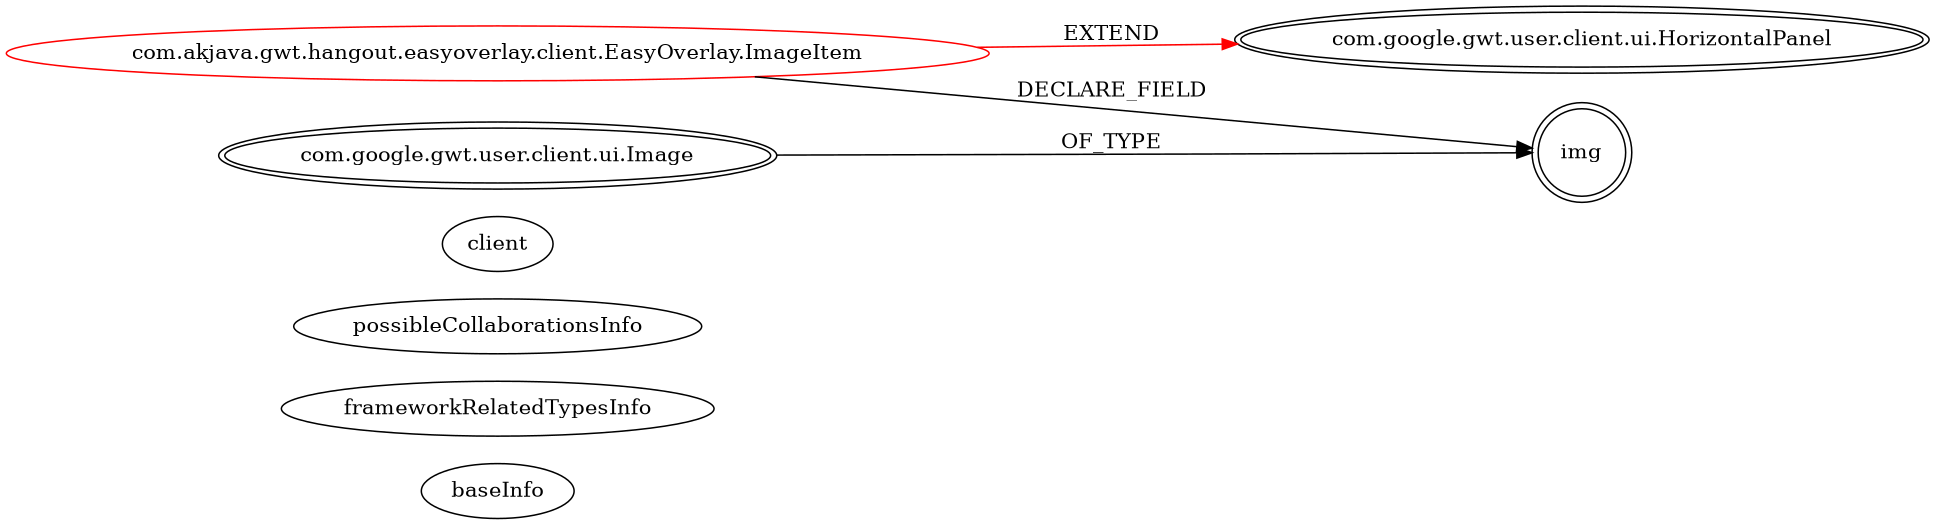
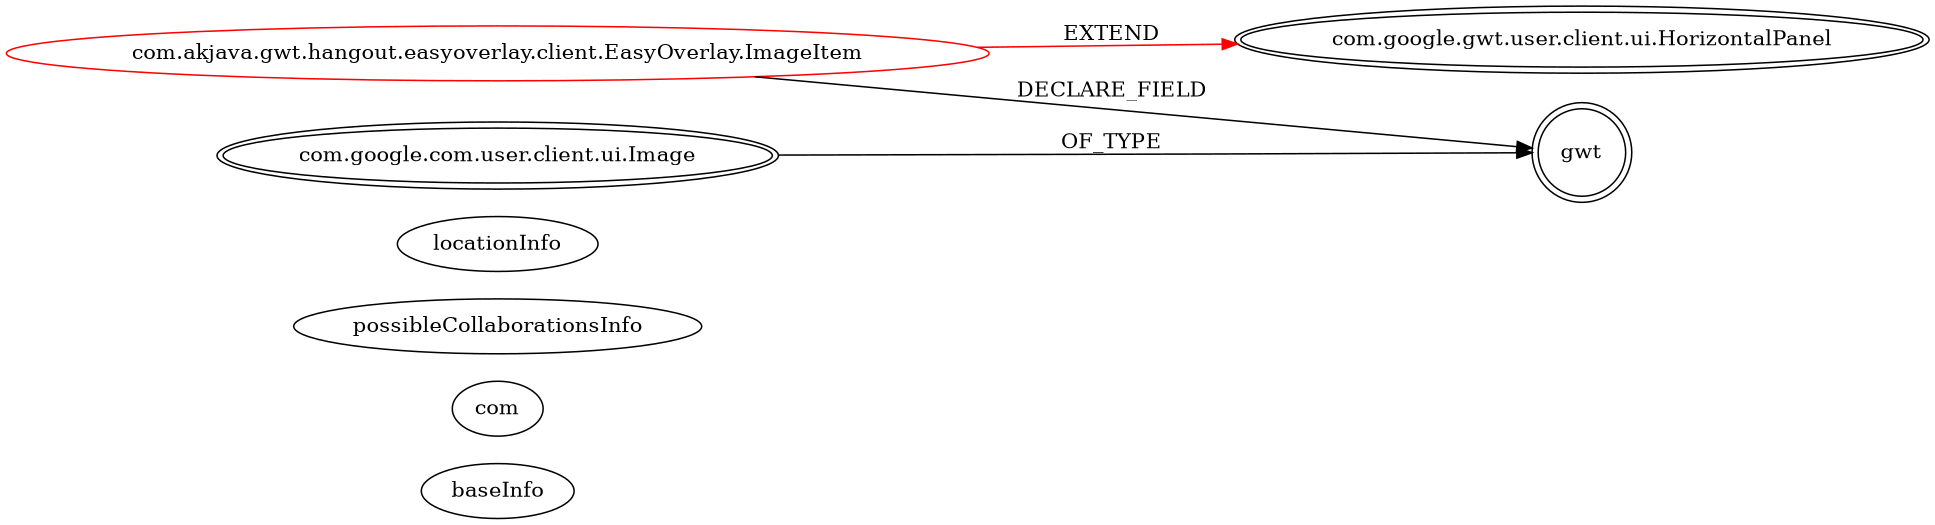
node "img": label "img" -> "gwt"
node "com.google.gwt.user.client.ui.Image": label "com.google.gwt.user.client.ui.Image" -> "com.google.com.user.client.ui.Image"
node "client": label "client" -> "locationInfo"
node "frameworkRelatedTypesInfo": label "frameworkRelatedTypesInfo" -> "com"
